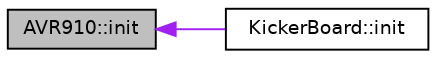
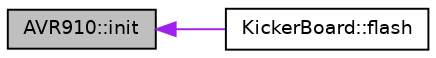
node "KickerBoard::init": label "KickerBoard::init" -> "KickerBoard::flash"
